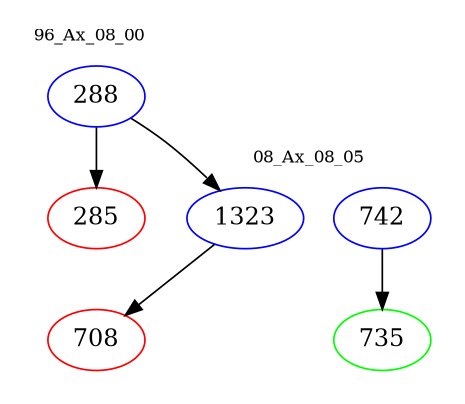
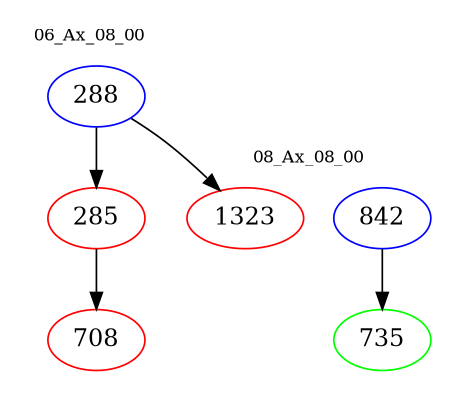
cluster "96_Ax_08_00": label "96_Ax_08_00" -> "06_Ax_08_00"
cluster "08_Ax_08_05": label "08_Ax_08_05" -> "08_Ax_08_00"
node "1323": color blue -> red
node "742": label "742" -> "842"
edge "1323" -> "708": now "285" -> "708"
